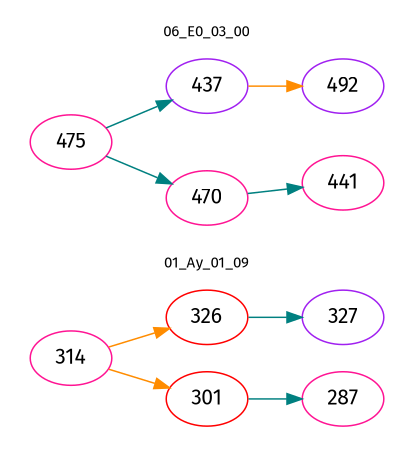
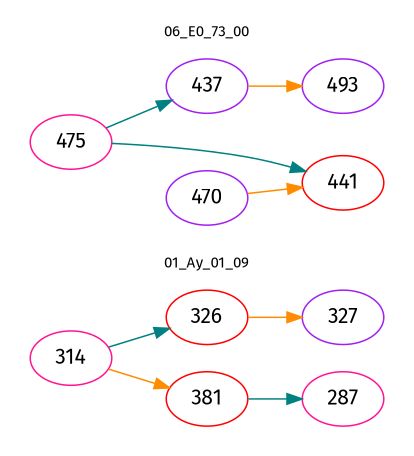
cluster "06_E0_03_00": label "06_E0_03_00" -> "06_E0_73_00"
node "492": label "492" -> "493"
edge "475" -> "470": now "475" -> "441"
node "441": color deeppink -> red
edge "470" -> "441": color teal -> darkorange
node "470": color deeppink -> purple
edge "326" -> "327": color teal -> darkorange
edge "314" -> "326": color darkorange -> teal
node "301": label "301" -> "381"
